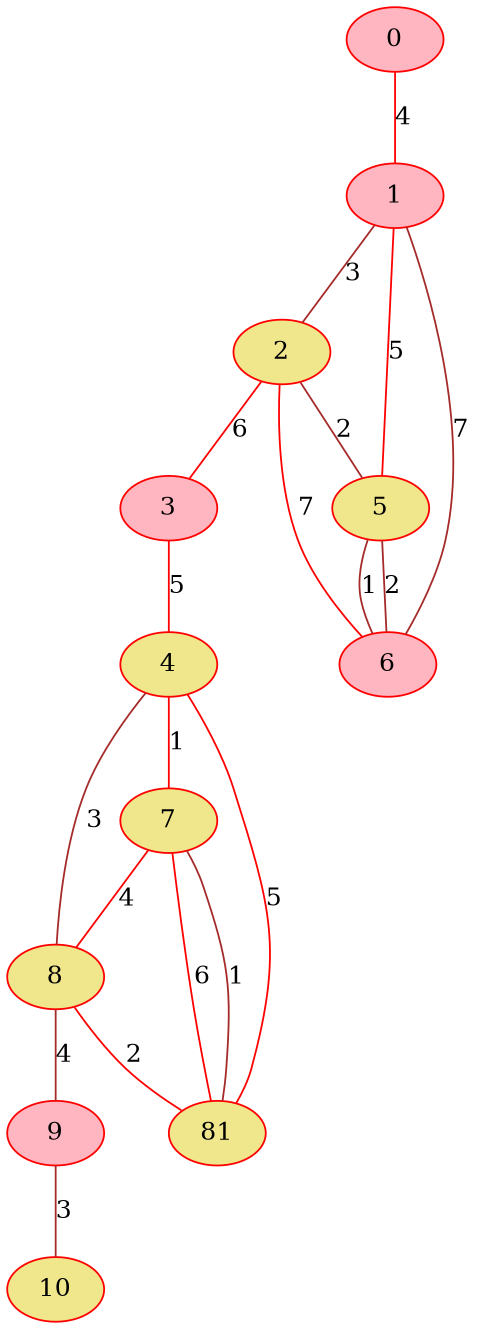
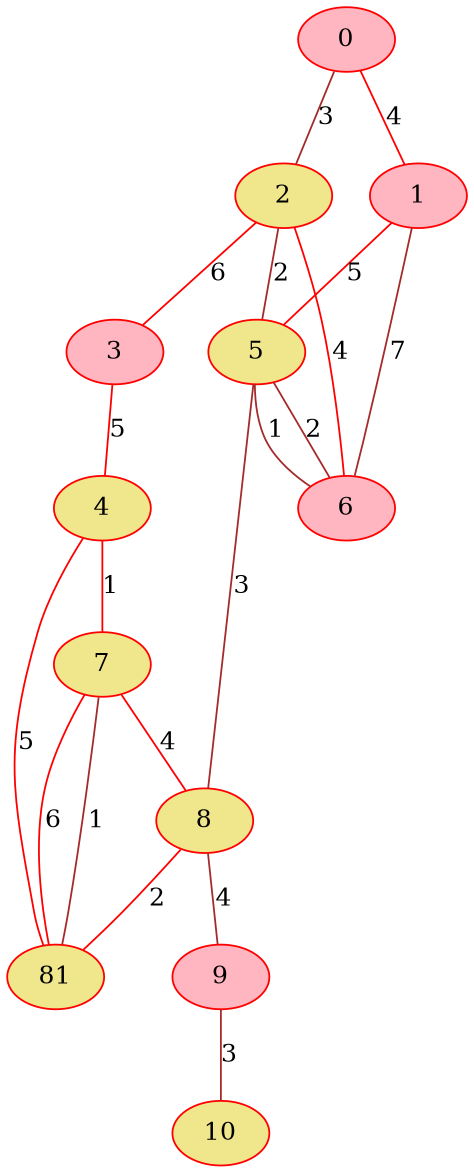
edge "1" -- "2": now "0" -- "2"
edge "2" -- "6": label "7" -> "4"
edge "4" -- "8": now "5" -- "8"
